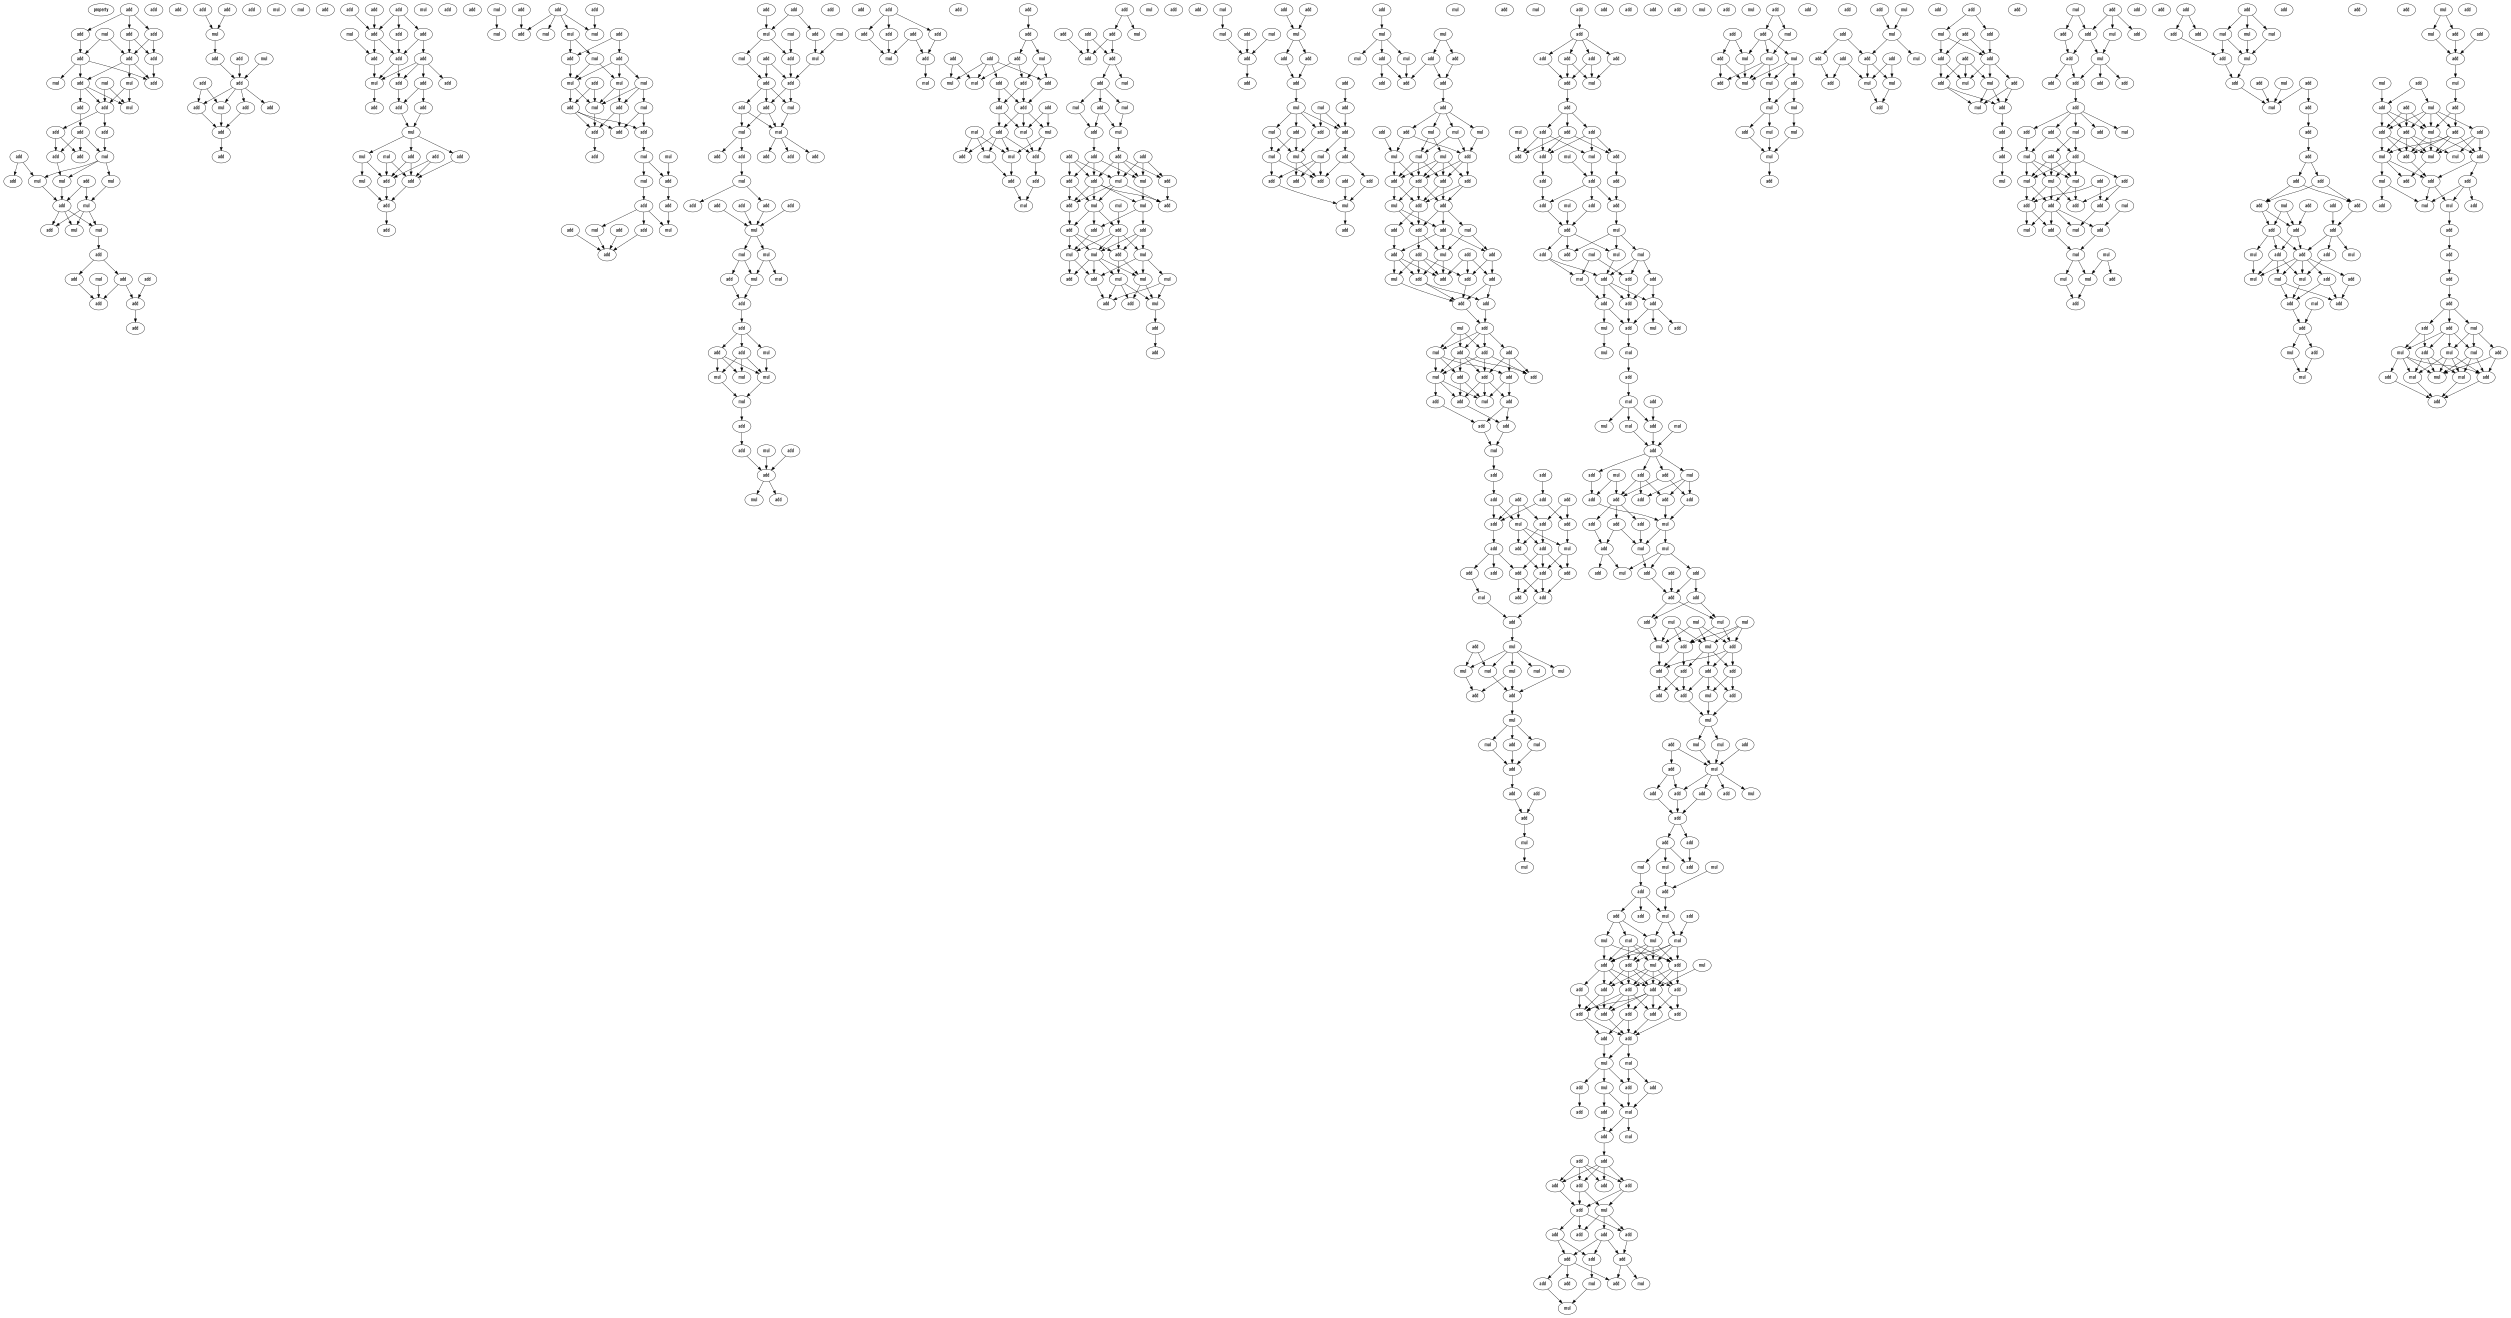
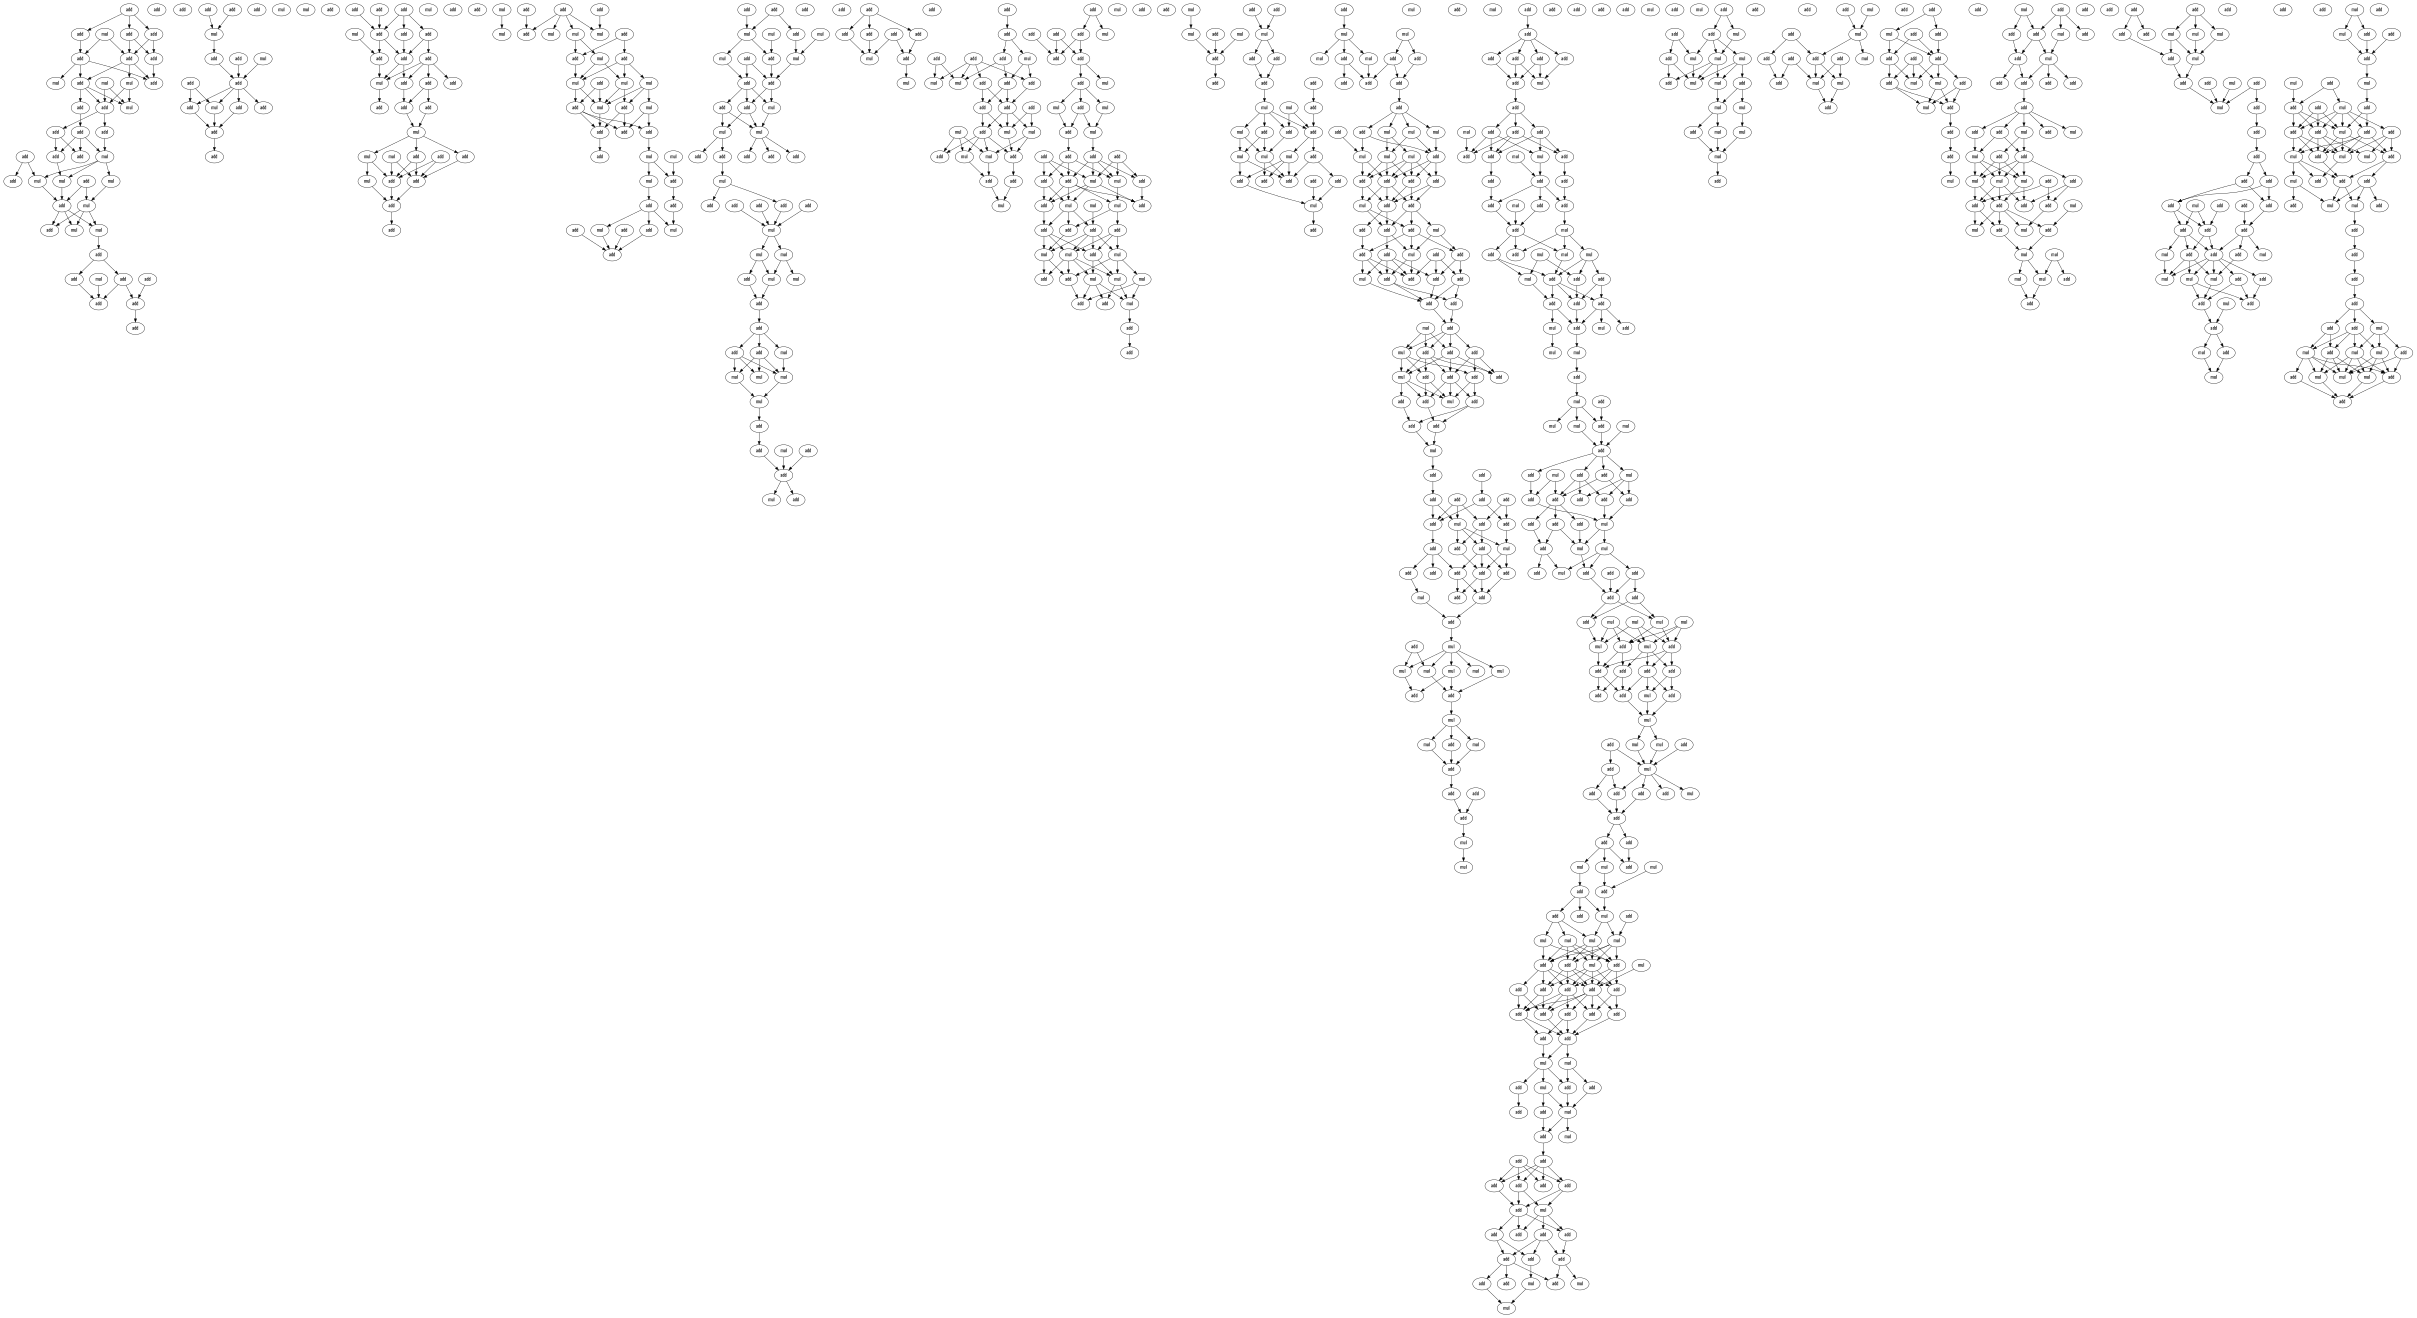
node "property": removed
